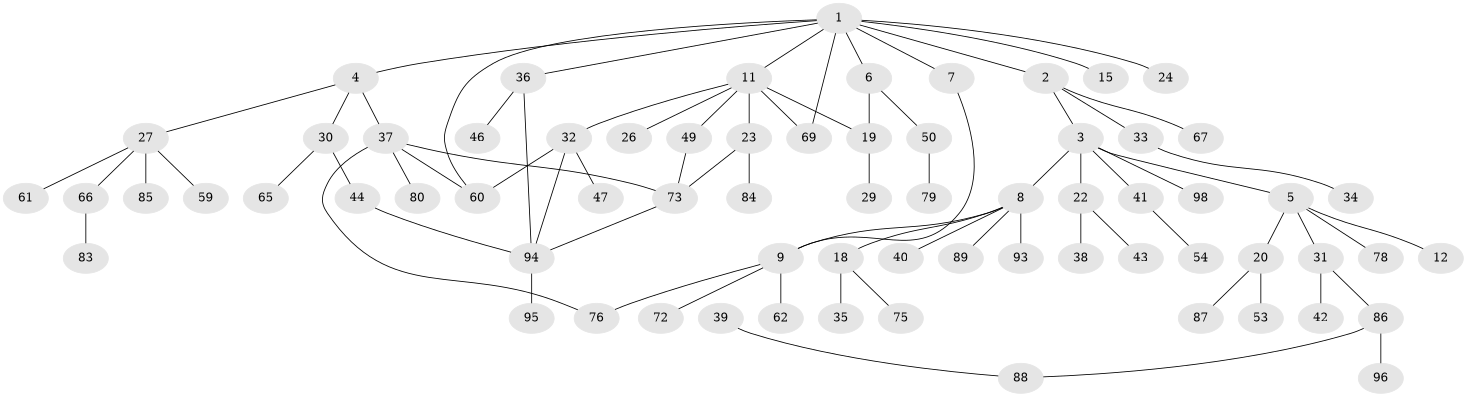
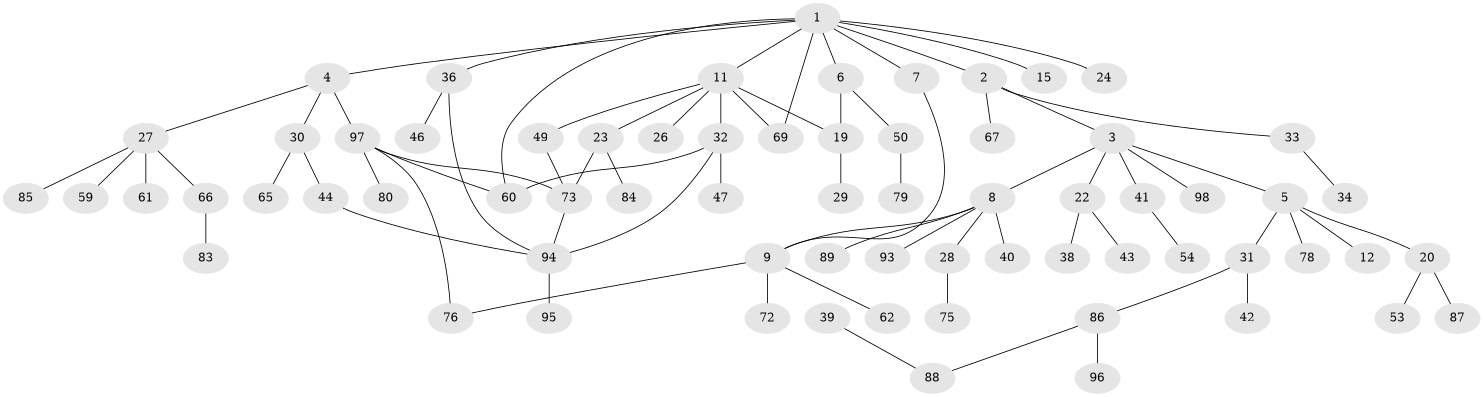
node "37": label "37" -> "97"
node "18": label "18" -> "28"
node "35": removed
